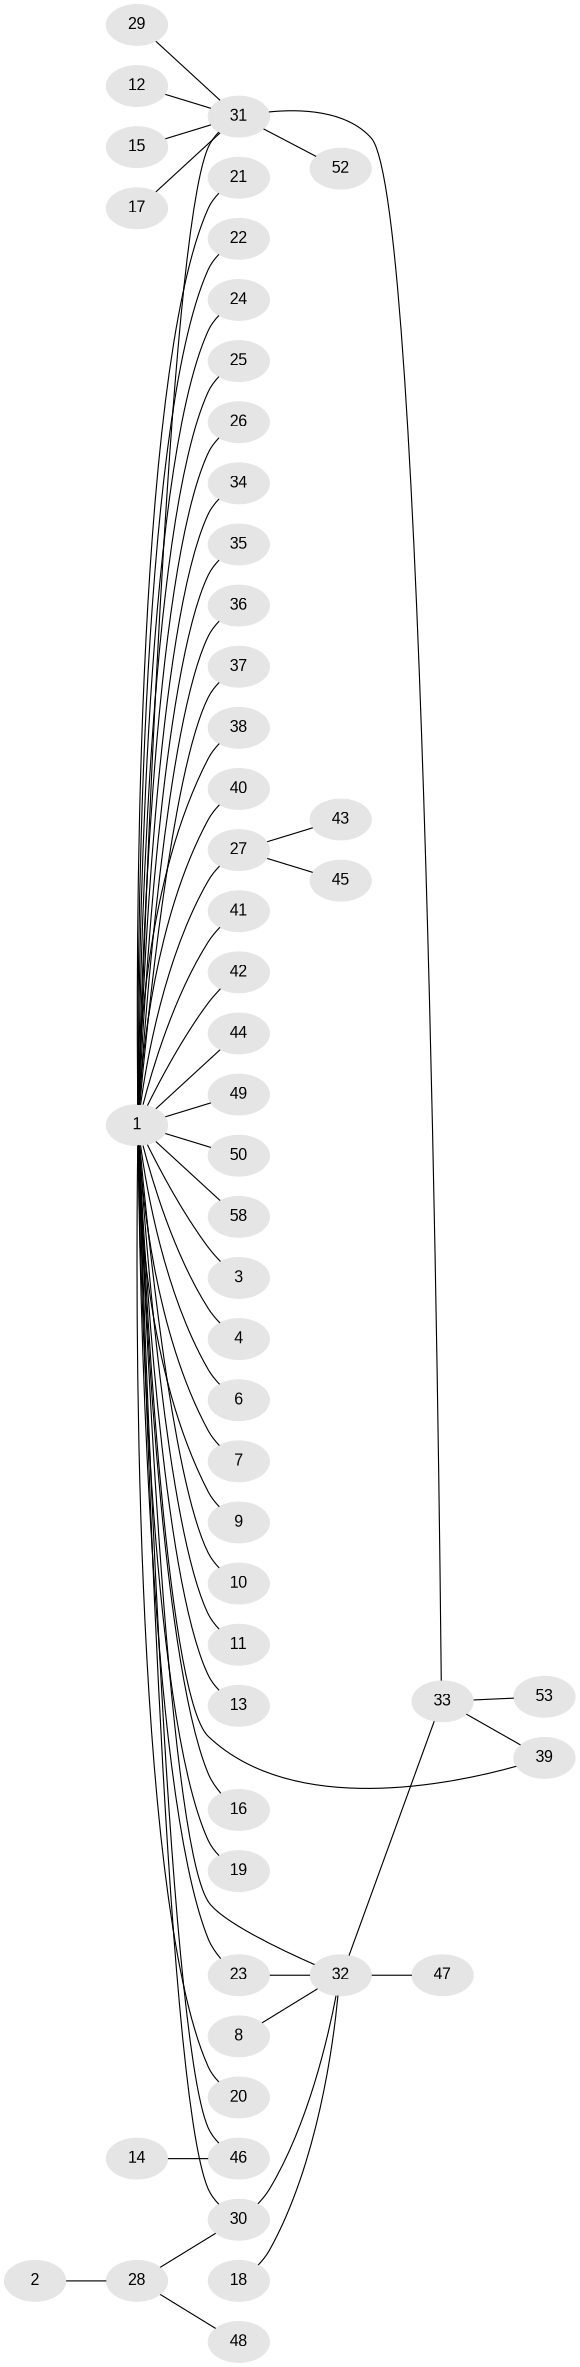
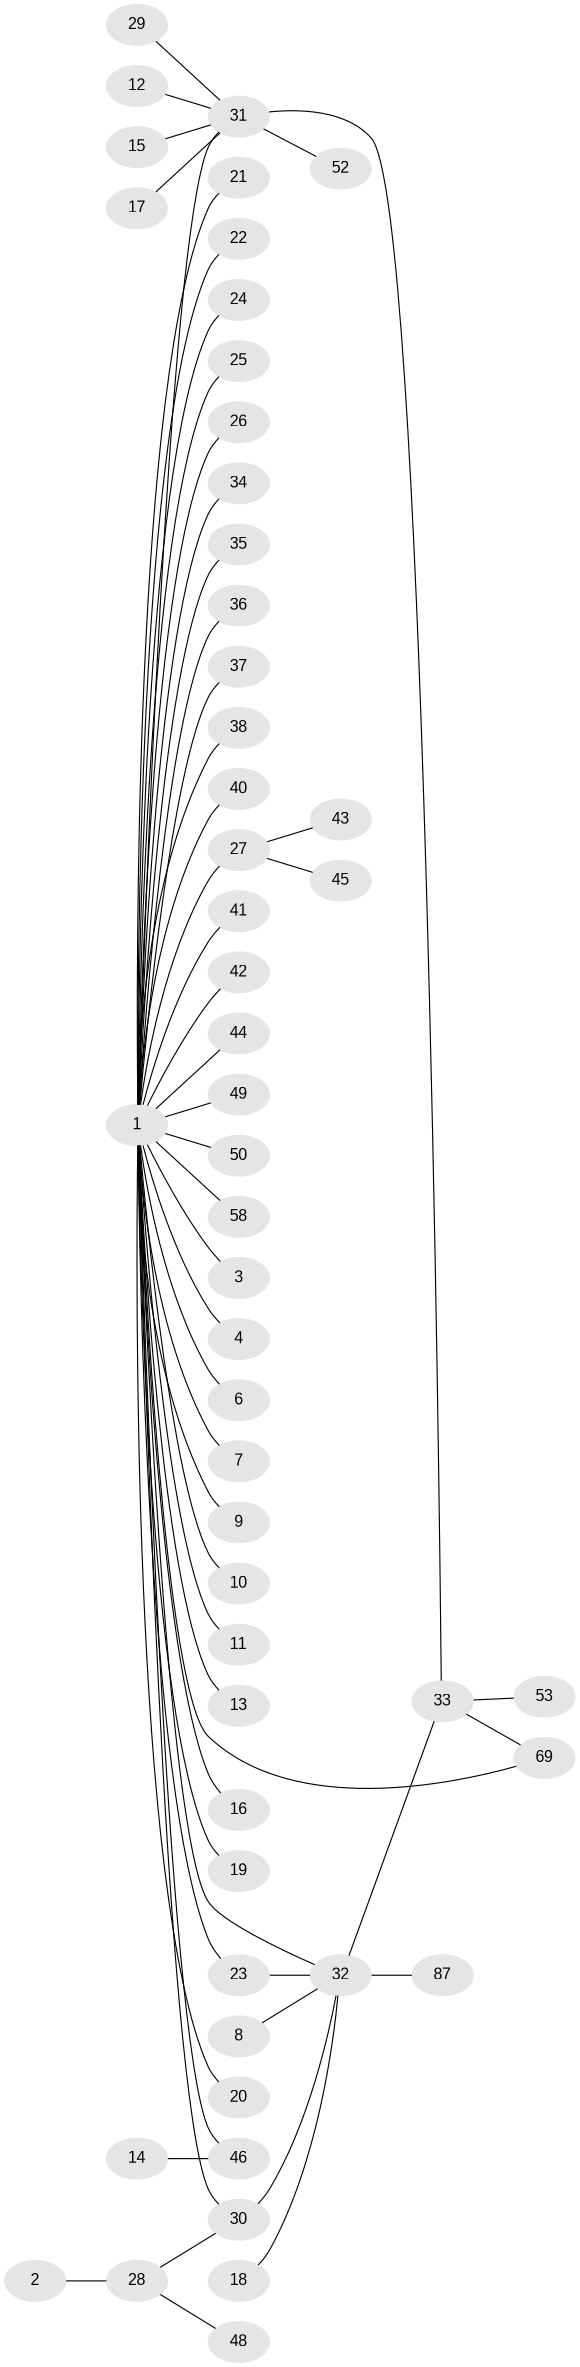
node "39": label "39" -> "69"
node "47": label "47" -> "87"
